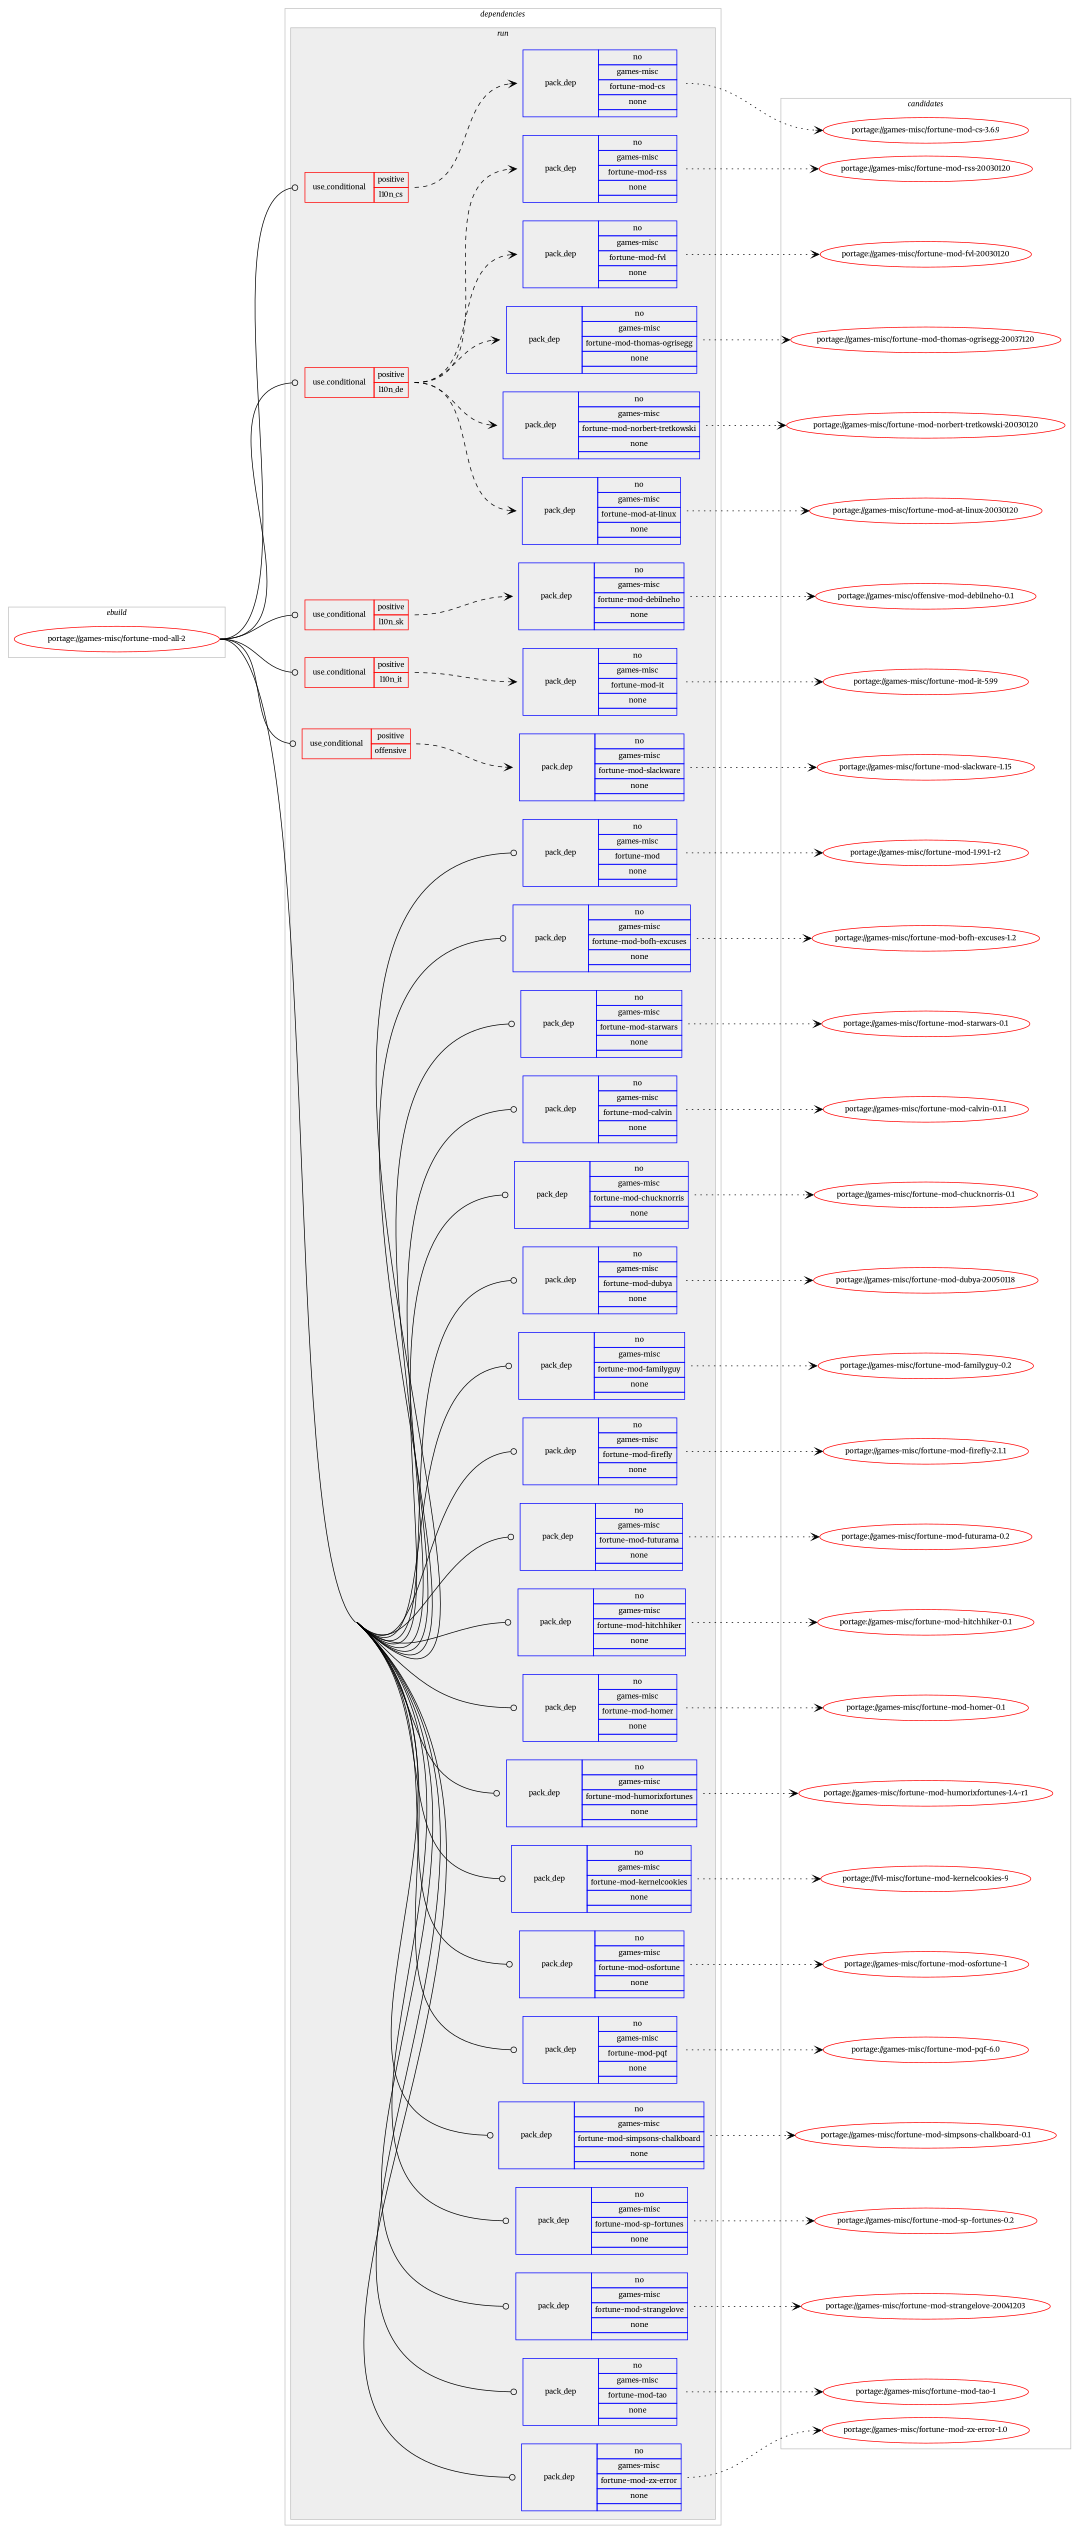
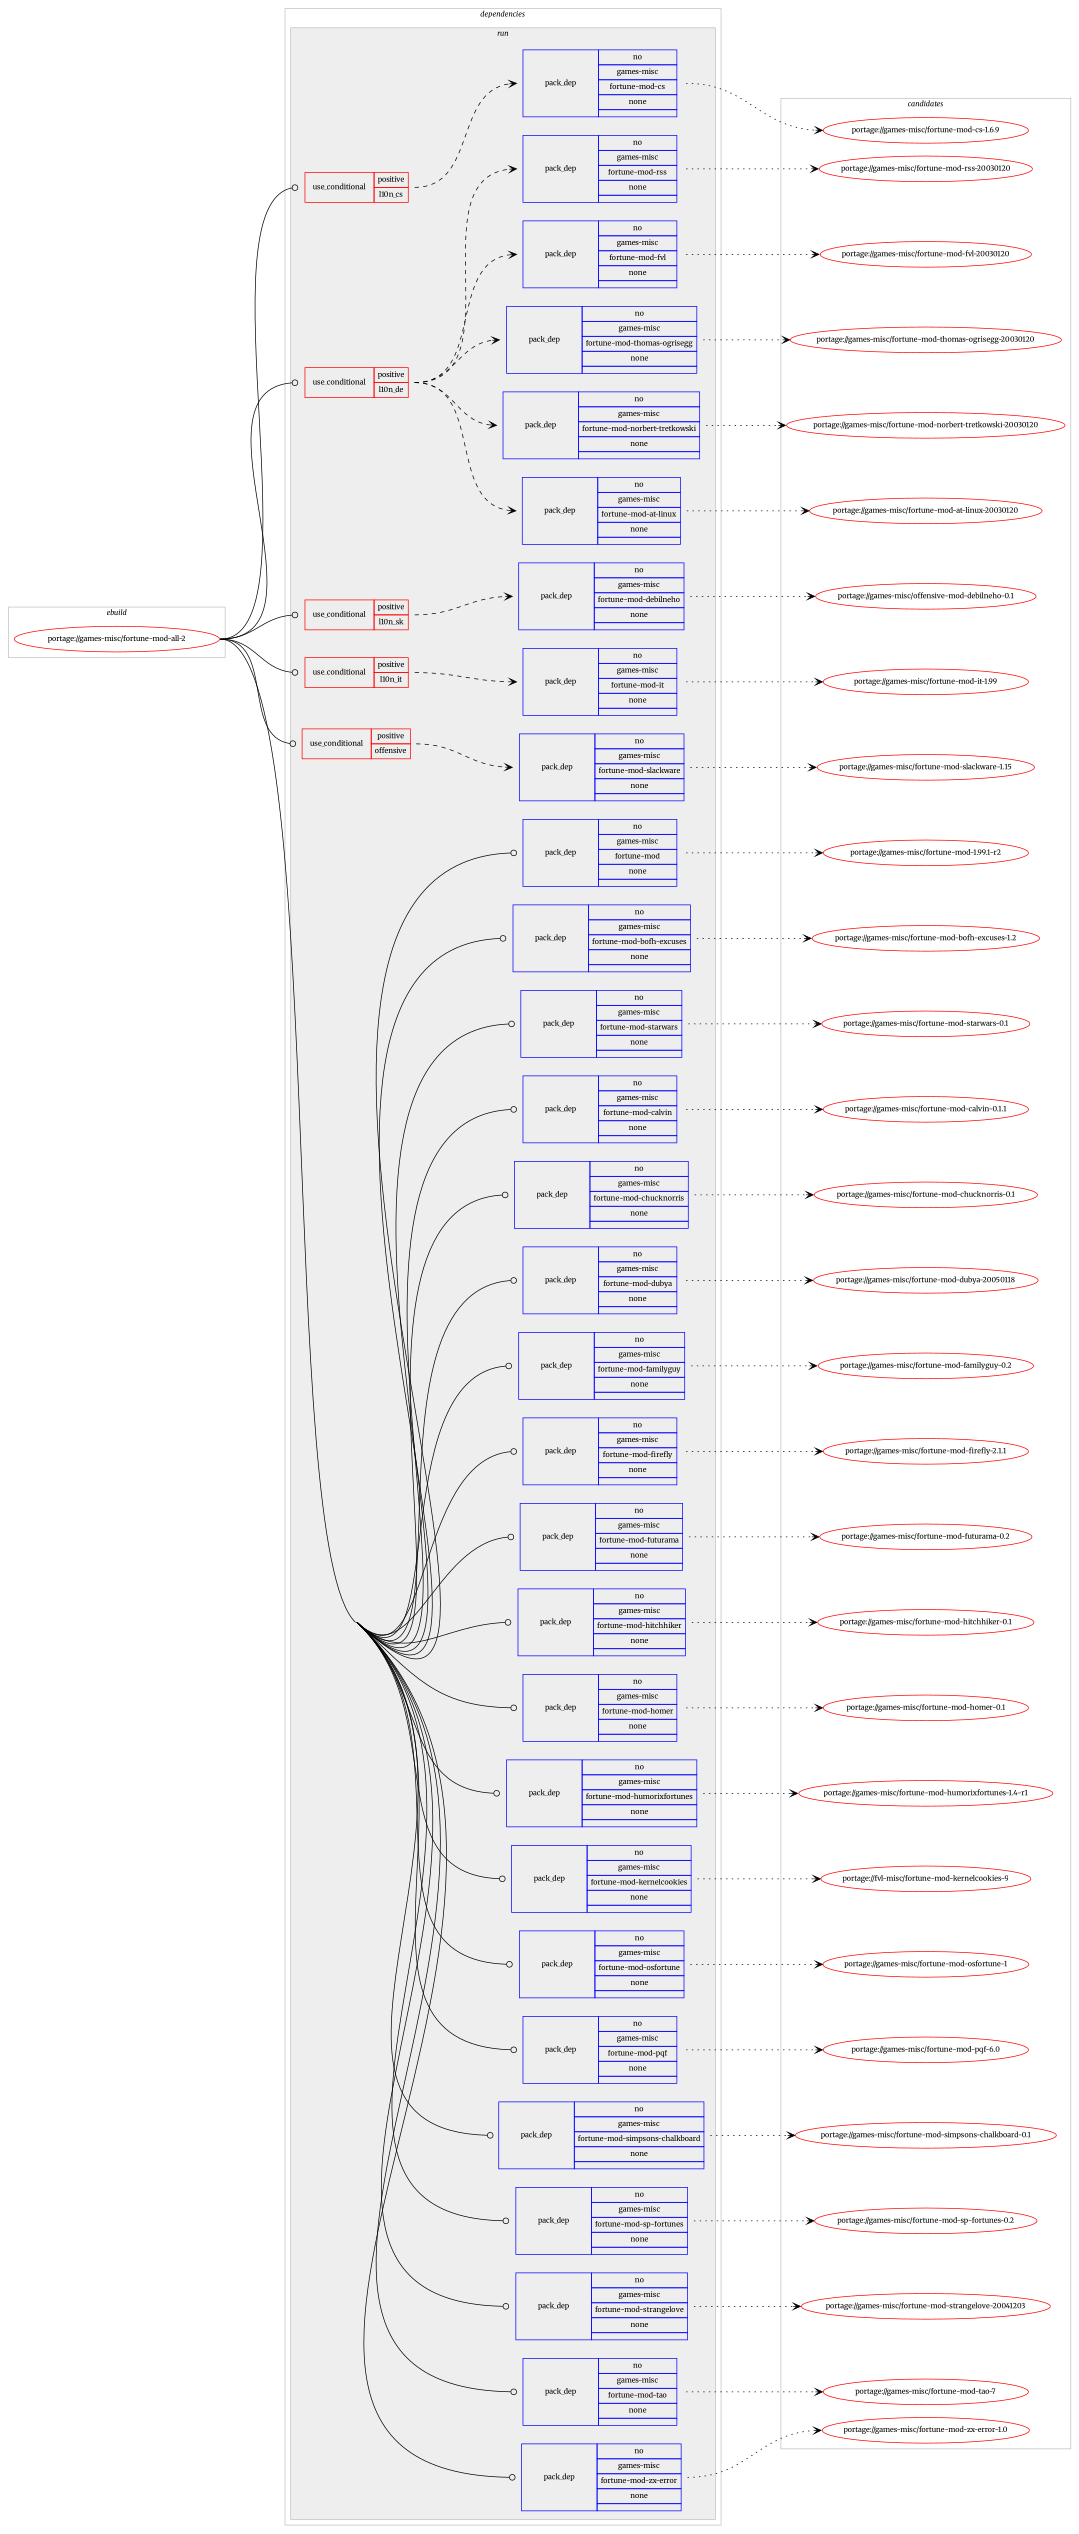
node "portage://games-misc/fortune-mod-cs-3.6.9": label "portage://games-misc/fortune-mod-cs-3.6.9" -> "portage://games-misc/fortune-mod-cs-1.6.9"
node "portage://games-misc/fortune-mod-thomas-ogrisegg-20037120": label "portage://games-misc/fortune-mod-thomas-ogrisegg-20037120" -> "portage://games-misc/fortune-mod-thomas-ogrisegg-20030120"
node "portage://games-misc/fortune-mod-it-5.99": label "portage://games-misc/fortune-mod-it-5.99" -> "portage://games-misc/fortune-mod-it-1.99"
node "portage://games-misc/fortune-mod-tao-1": label "portage://games-misc/fortune-mod-tao-1" -> "portage://games-misc/fortune-mod-tao-7"
